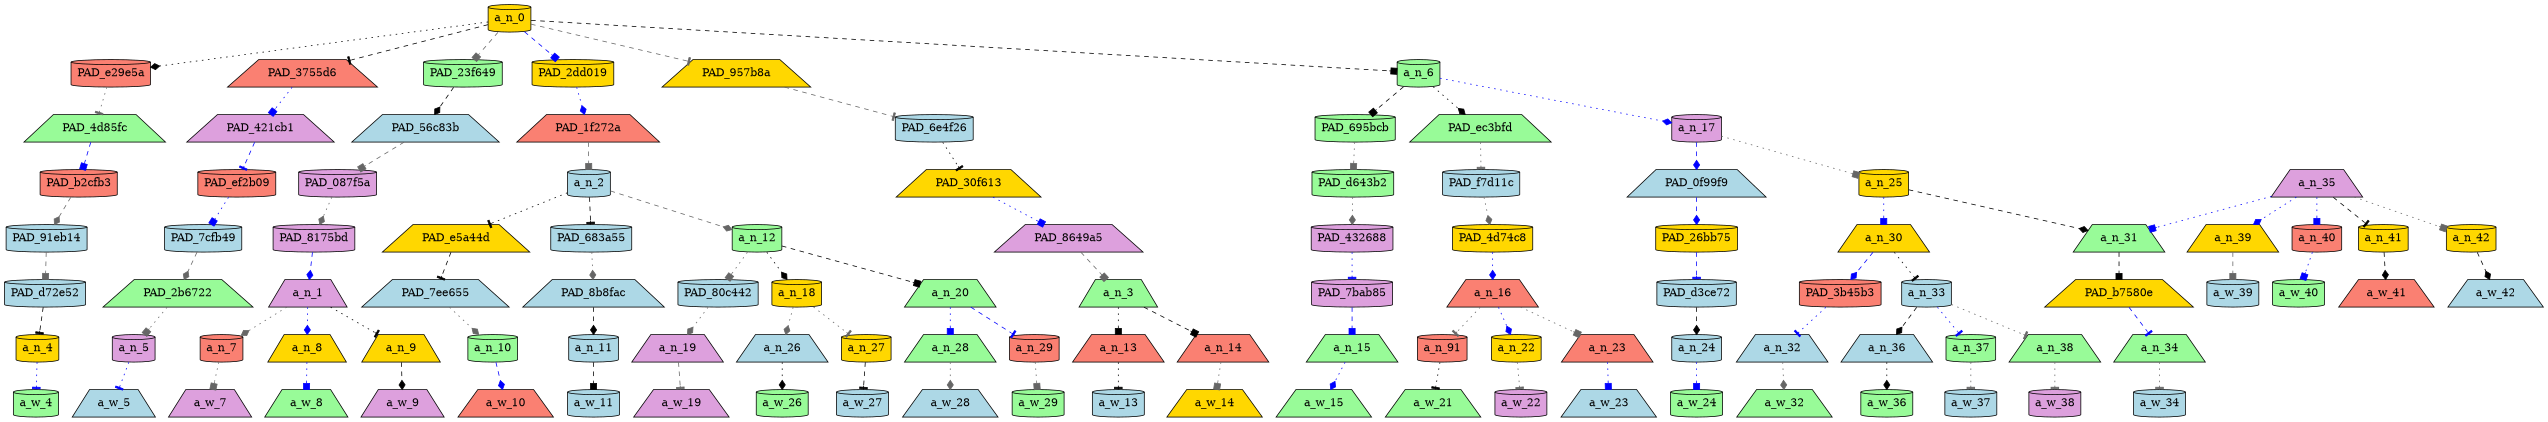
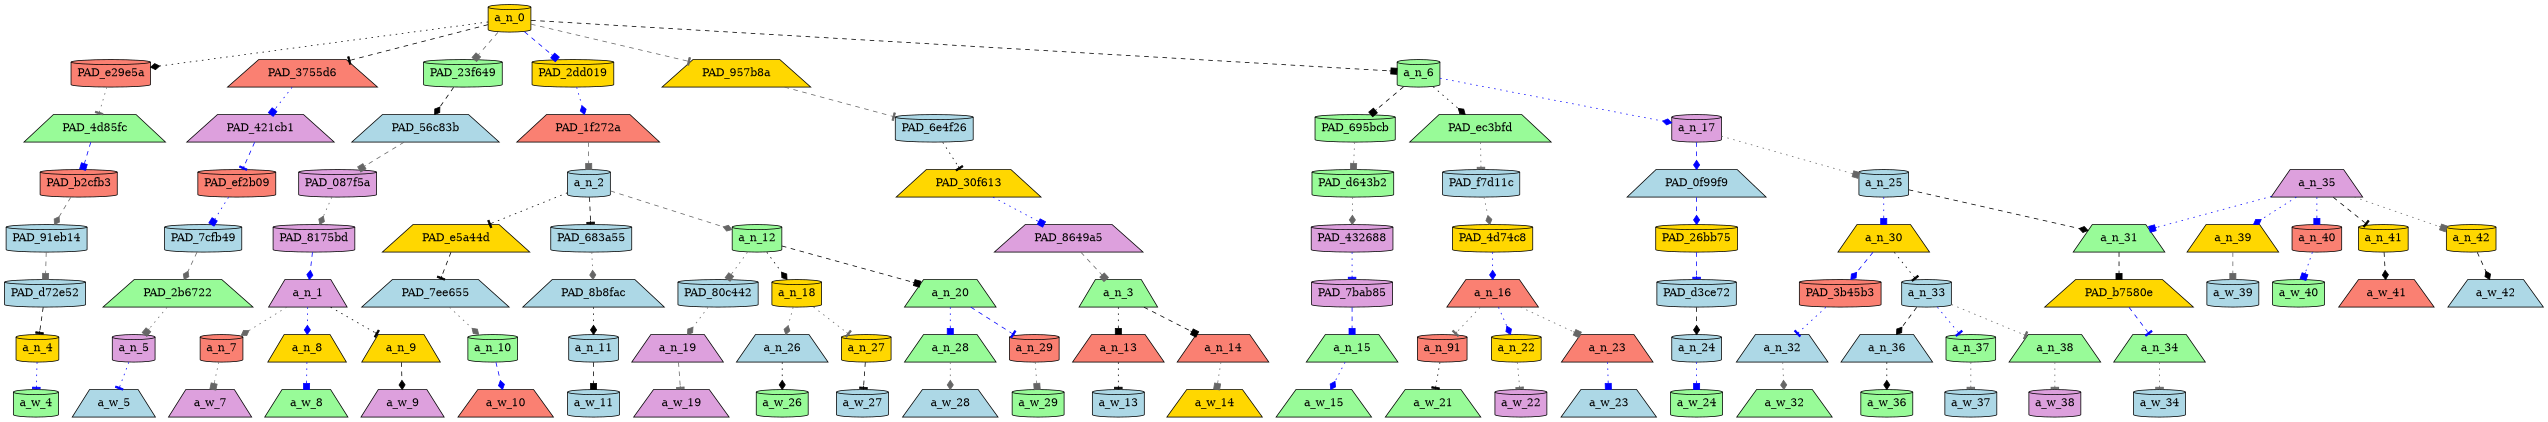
node "a_n_25": fillcolor gold -> lightblue
edge "PAD_8b8fac" -> "a_n_11": style dashed -> dotted
